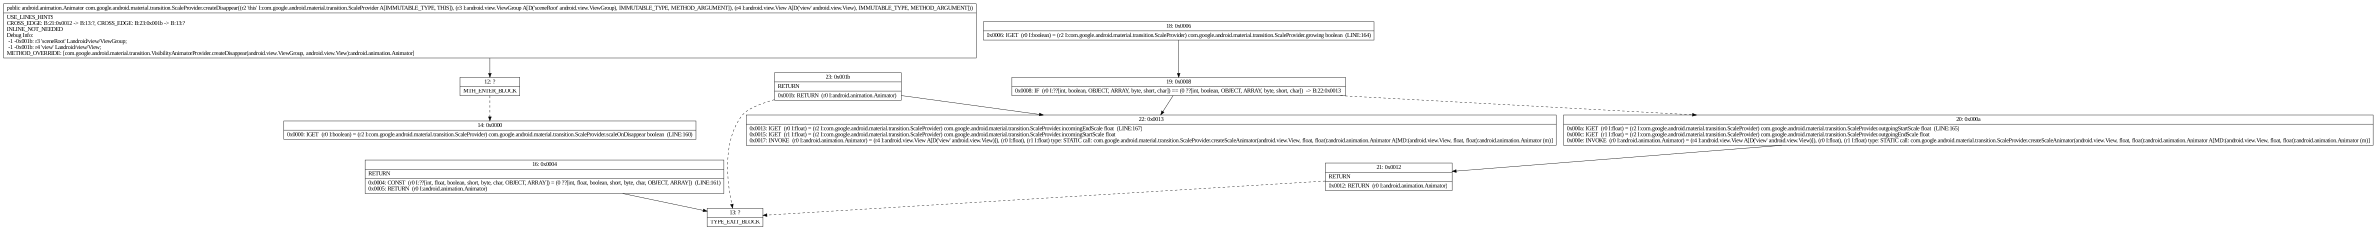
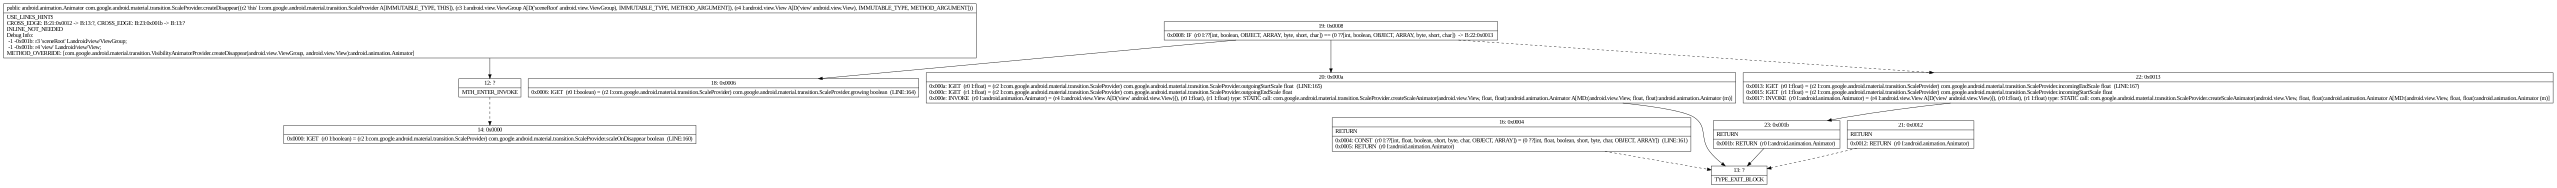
edge "18: 0x0006" -> "19: 0x0008": reversed
node "12: ?": text "MTH_ENTER_BLOCK" -> "MTH_ENTER_INVOKE"
edge "19: 0x0008" -> "22: 0x0013": style solid -> dashed
edge "23: 0x001b" -> "22: 0x0013": reversed
edge "19: 0x0008" -> "20: 0x000a": style dashed -> solid
edge "23: 0x001b" -> "13: ?": style dashed -> solid
edge "20: 0x000a" -> "21: 0x0012": now "20: 0x000a" -> "13: ?"
edge "16: 0x0004" -> "13: ?": style solid -> dashed
